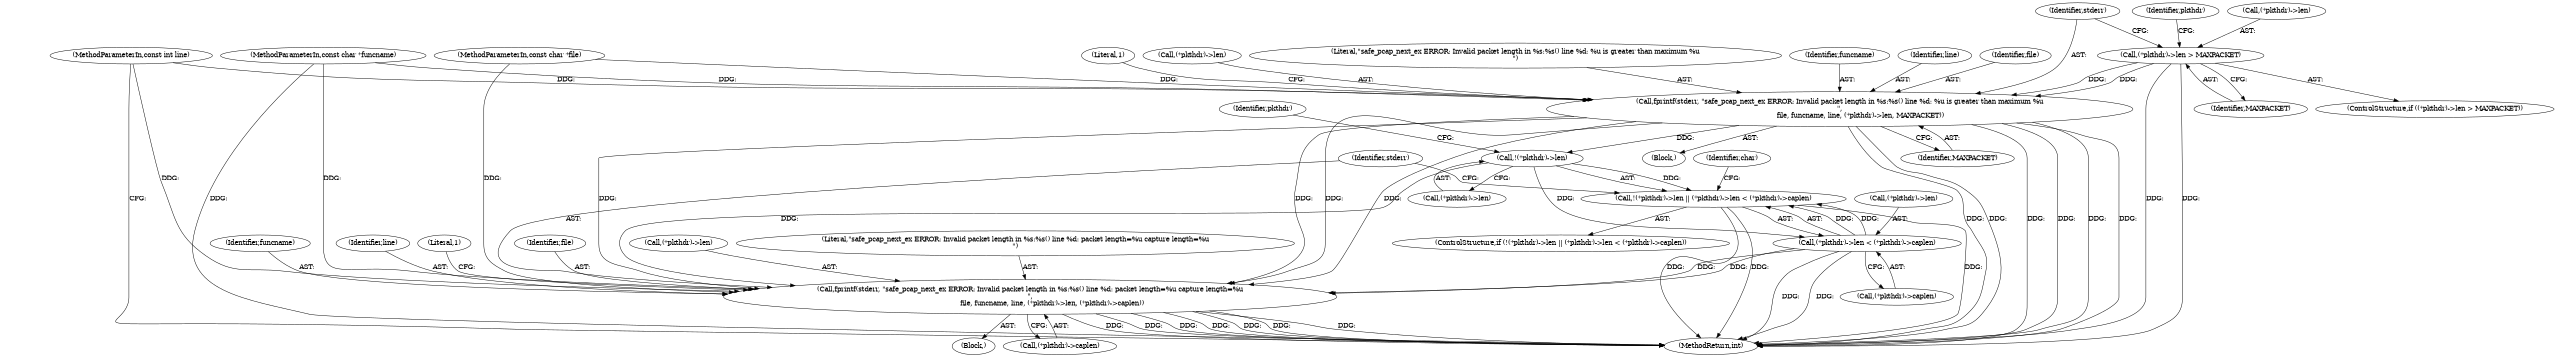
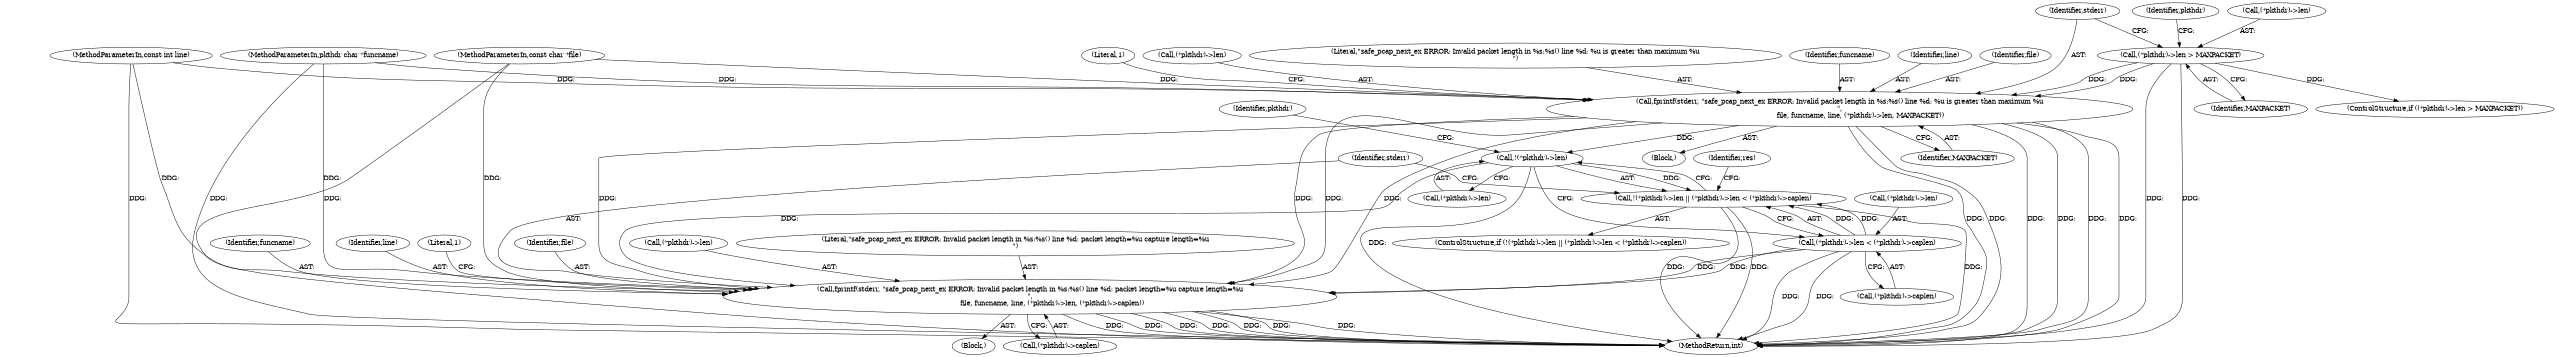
node "(MethodParameterIn,const char *funcname)": label "(MethodParameterIn,const char *funcname)" -> "(MethodParameterIn,pkthdr char *funcname)"
edge "(Call,(*pkthdr)->len > MAXPACKET)" -> "(ControlStructure,if ((*pkthdr)->len > MAXPACKET))": label "AST: " -> "DDG: "
node "(Identifier,char)": label "(Identifier,char)" -> "(Identifier,res)"
edge "(Call,!(*pkthdr)->len || (*pkthdr)->len < (*pkthdr)->caplen)" -> "(Call,!(*pkthdr)->len)": added, label "CFG:"
edge "(MethodParameterIn,const int line)" -> "(MethodReturn,int)": label "CFG: " -> "DDG: "
edge "(Call,!(*pkthdr)->len)" -> "(Call,(*pkthdr)->len < (*pkthdr)->caplen)": label "DDG: " -> "CFG: "
edge "(Call,!(*pkthdr)->len || (*pkthdr)->len < (*pkthdr)->caplen)" -> "(Call,(*pkthdr)->len < (*pkthdr)->caplen)": label "AST: " -> "CFG: "
edge "(Call,!(*pkthdr)->len)" -> "(MethodReturn,int)": added, label "DDG:"
edge "(MethodParameterIn,const char *file)" -> "(MethodReturn,int)": added, label "DDG:"
